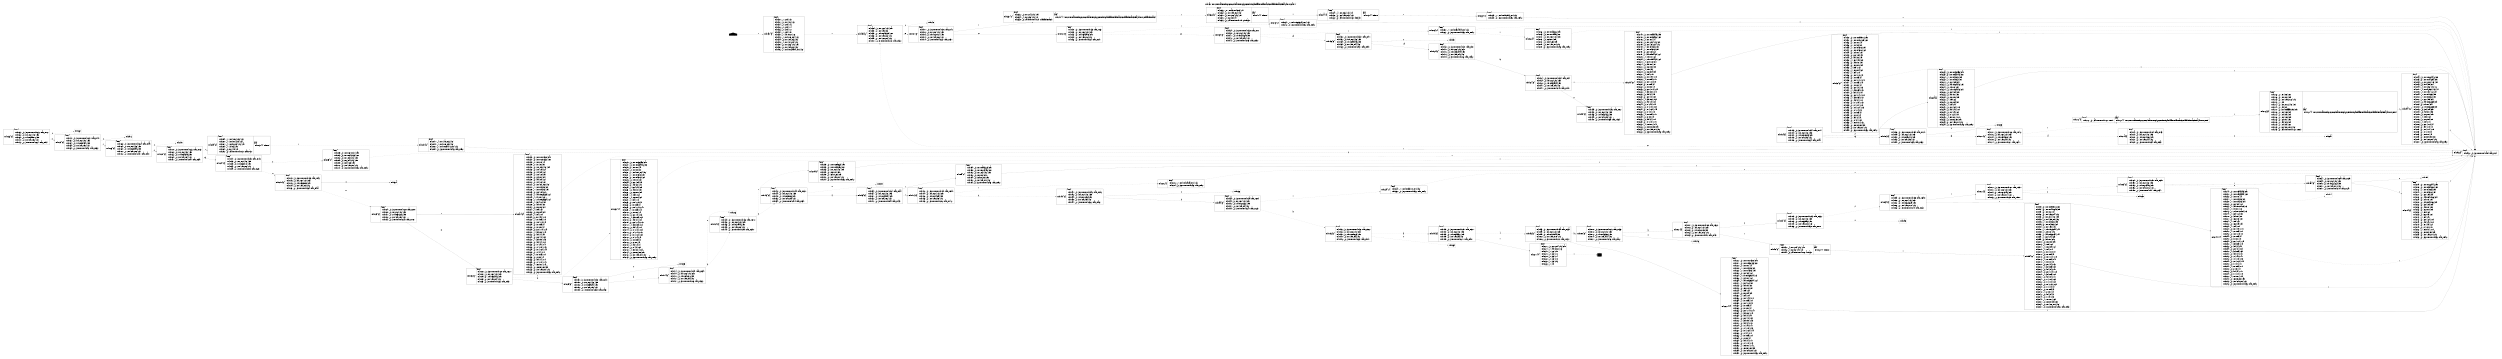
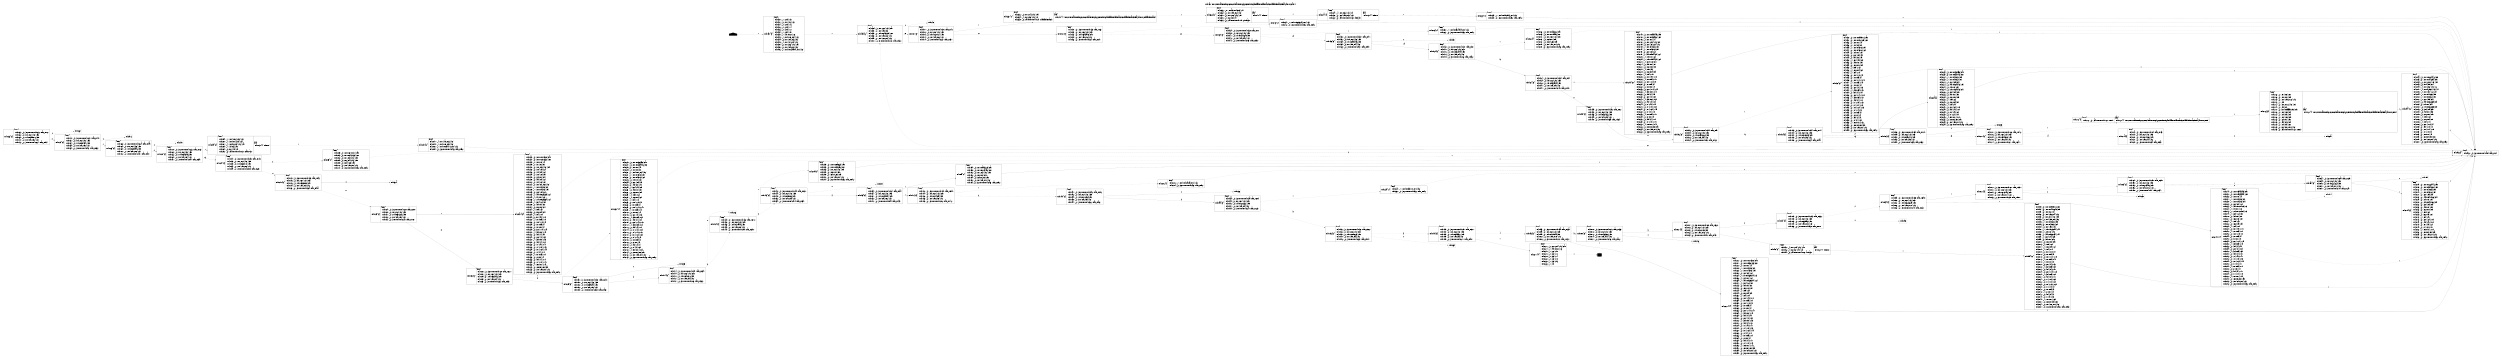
edge "0x40205c [12]" -> "0x402068 [27]": now "0x401b6b [25]" -> "0x402068 [27]"
node "0x401bb6 [25]": added
